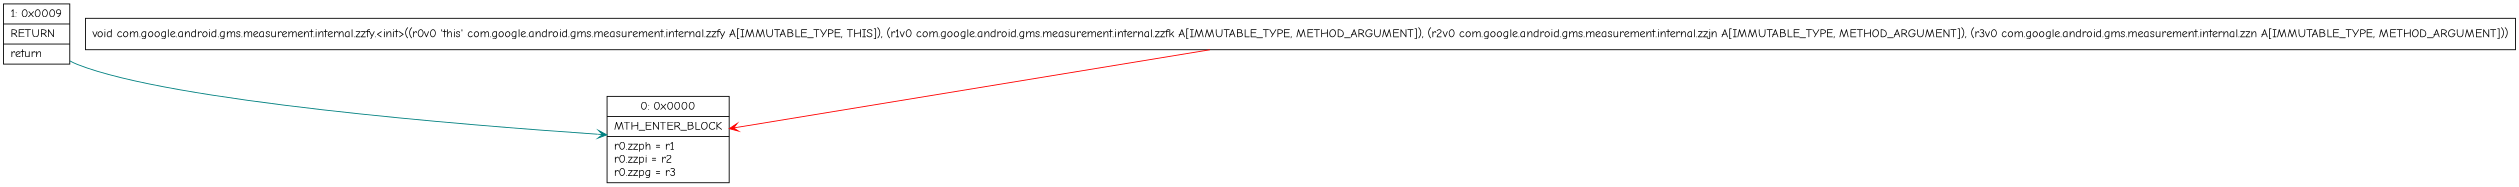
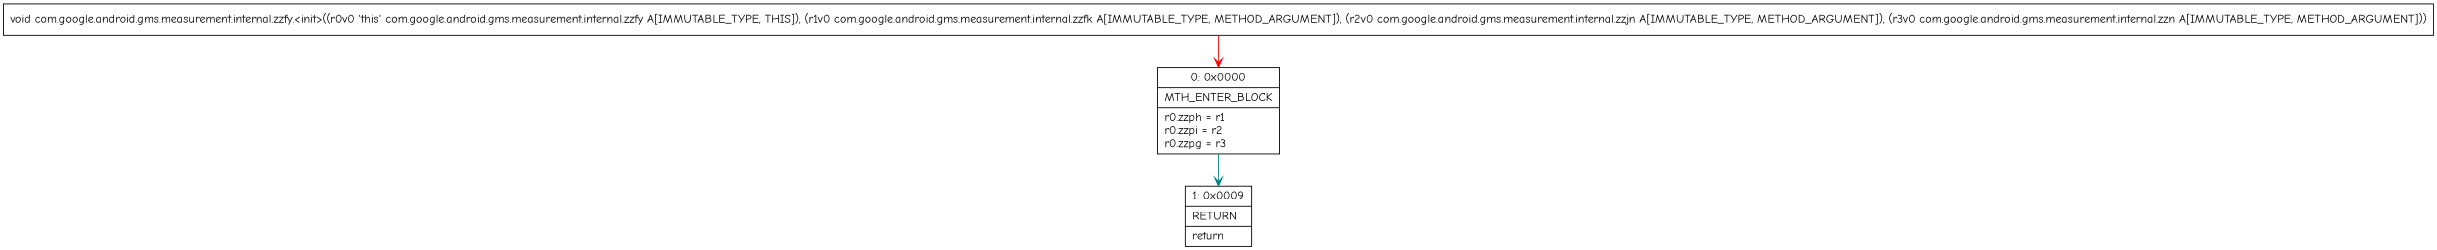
edge "1: 0x0009" -> "0: 0x0000": reversed
